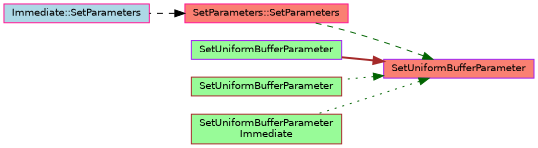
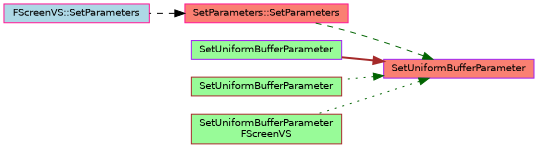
node "Immediate::SetParameters": label "Immediate::SetParameters" -> "FScreenVS::SetParameters"
node "SetUniformBufferParameter Immediate": label "SetUniformBufferParameter Immediate" -> "SetUniformBufferParameter FScreenVS"
